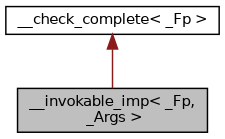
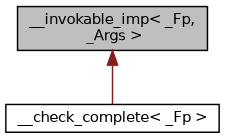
edge "__invokable_imp< _Fp, _Args >" -> "__check_complete< _Fp >": reversed
